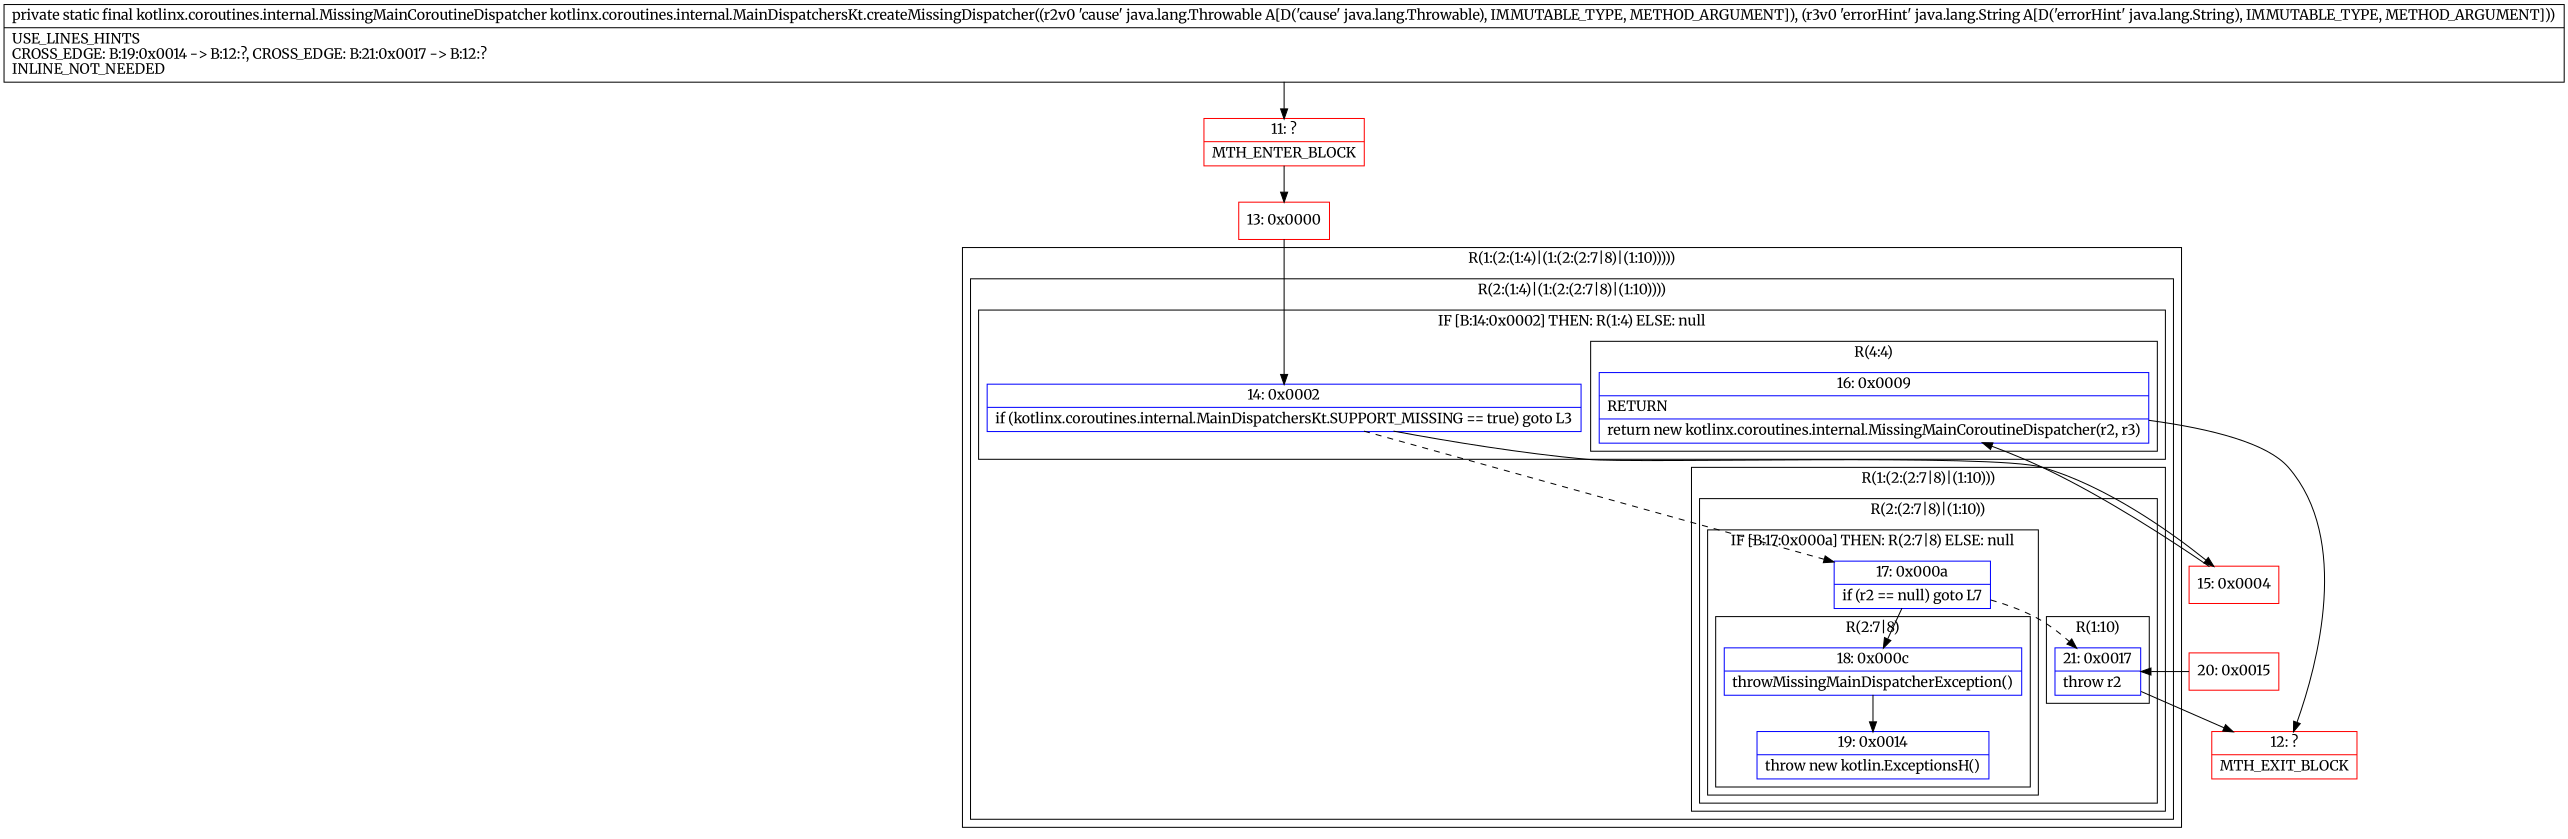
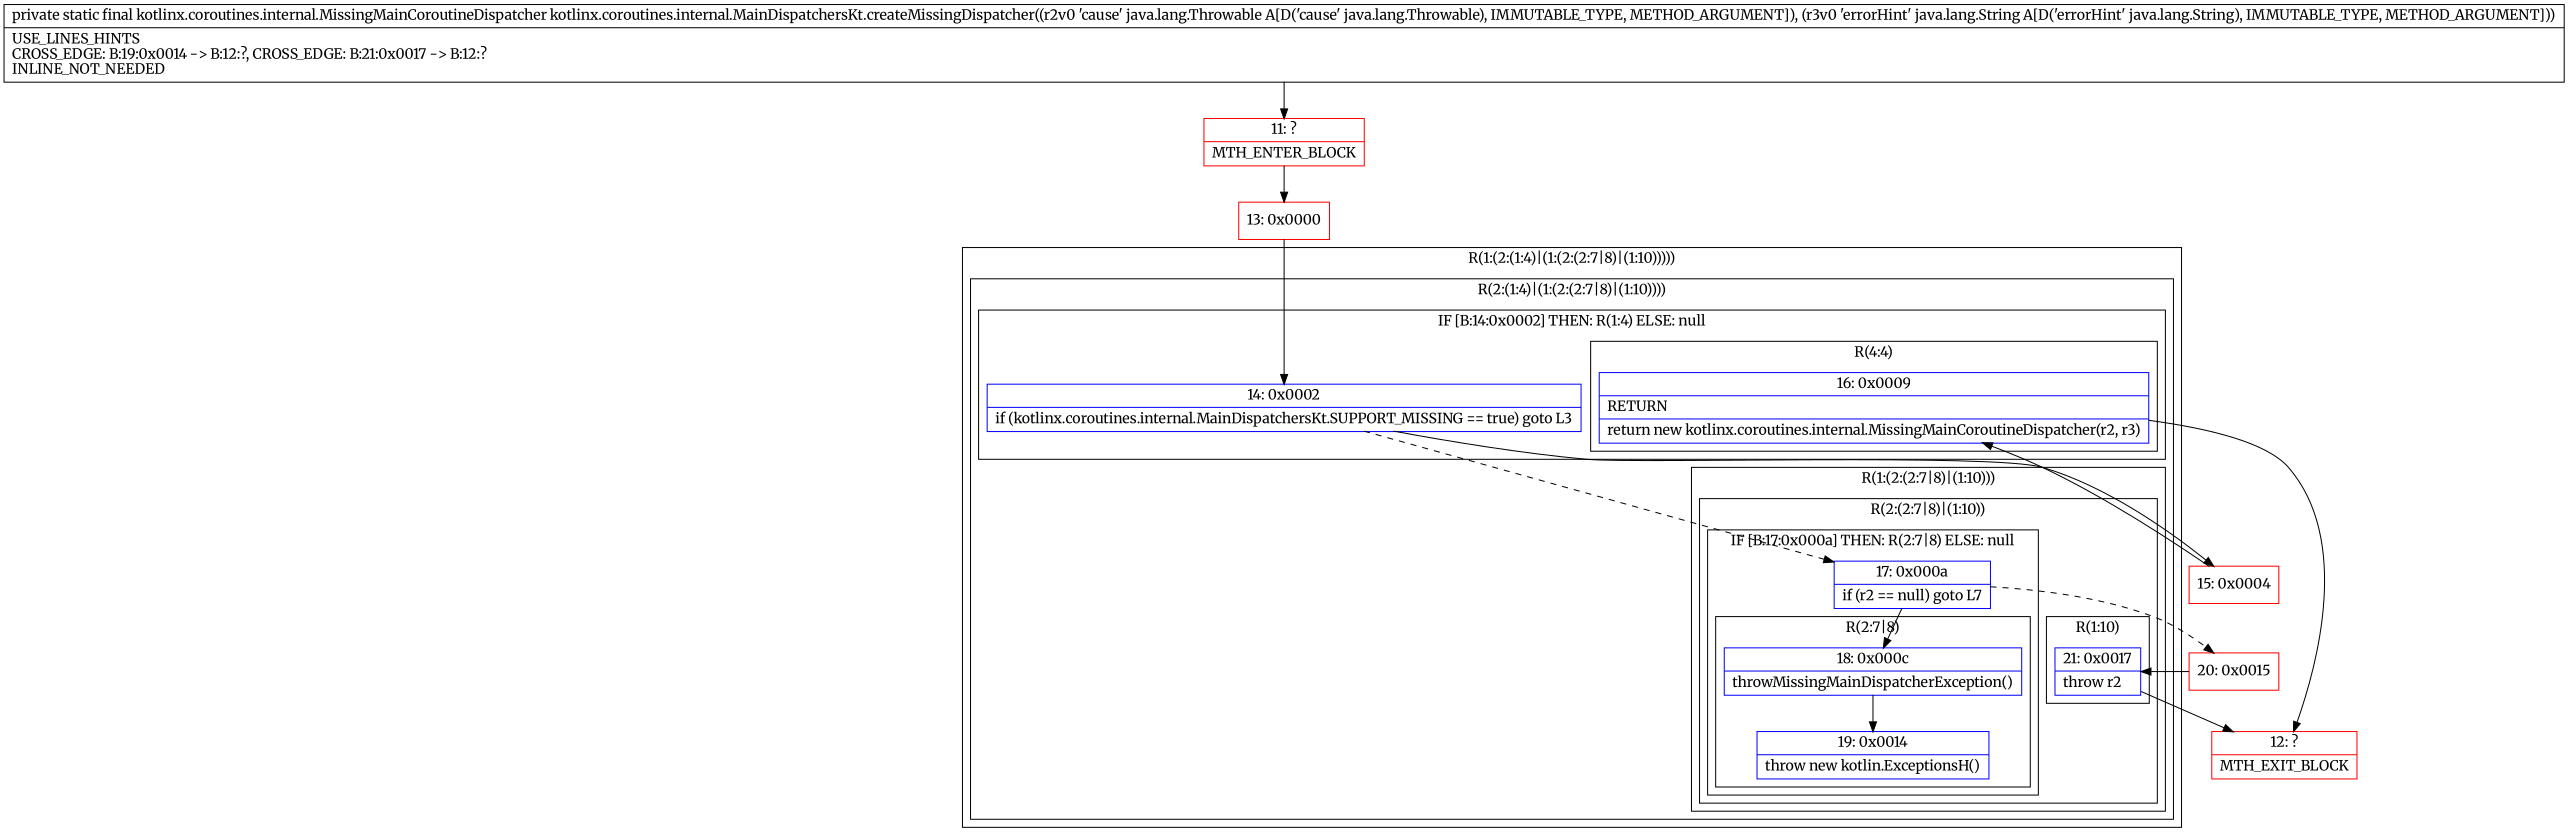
edge "17: 0x000a" -> "21: 0x0017": now "17: 0x000a" -> "20: 0x0015"
